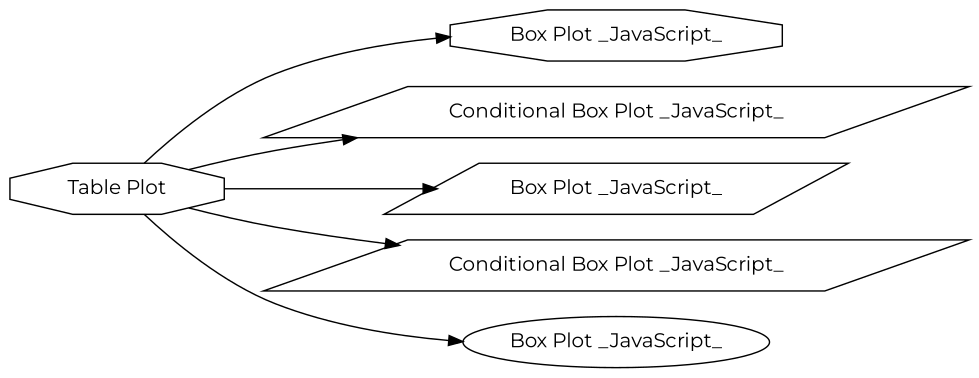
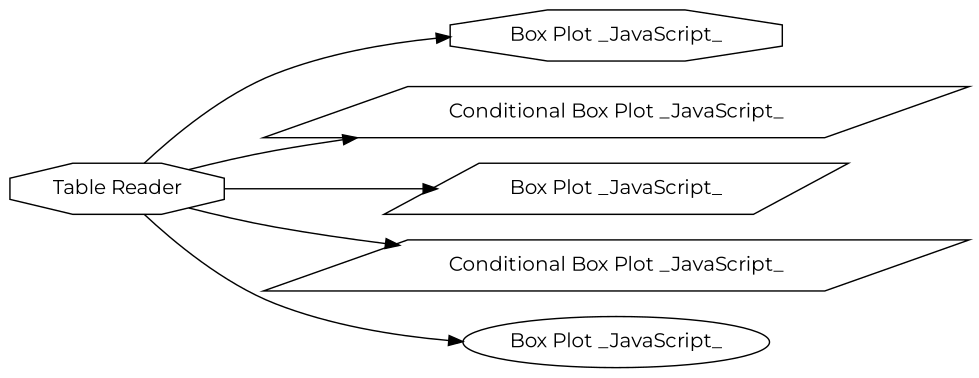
node "Table Plot": label "Table Plot" -> "Table Reader"
